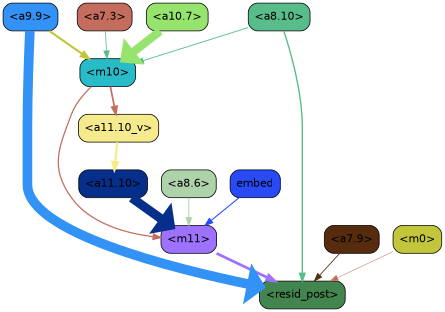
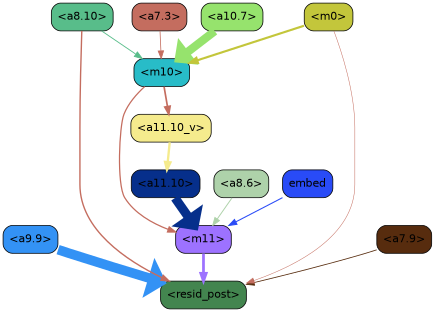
edge "<a7.3>" -> "<m10>": color #58bd8a -> #c46d5f
edge "<a9.9>" -> "<m10>": now "<m0>" -> "<m10>"
edge "<a8.10>" -> "<resid_post>": color #58bd8a -> #c46d5f
